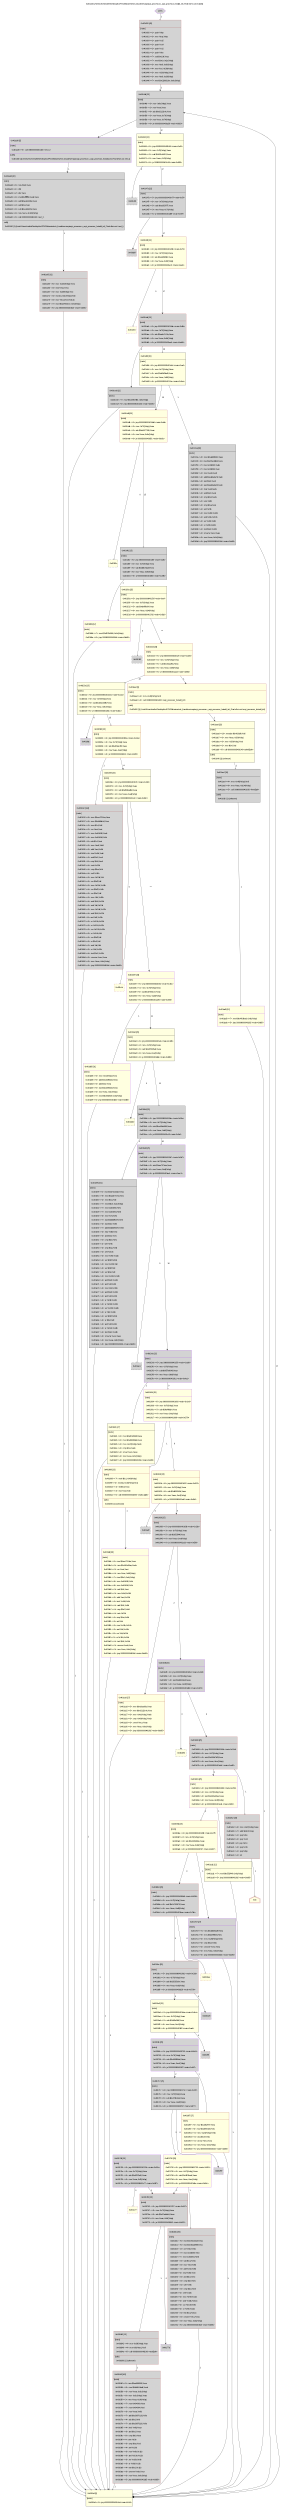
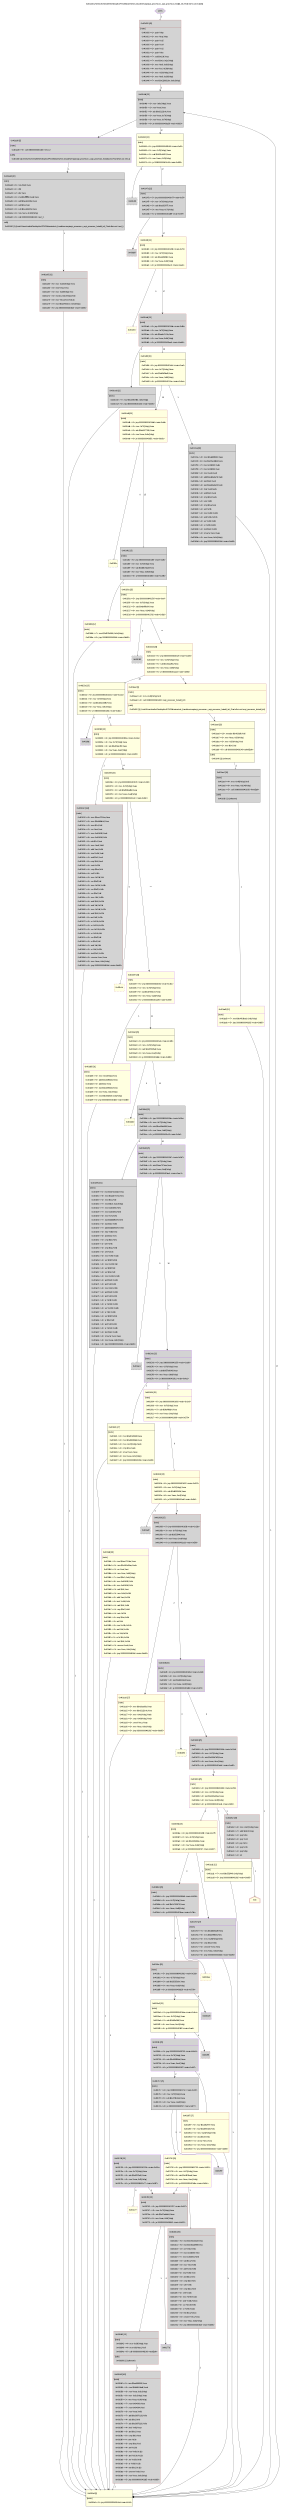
node "0x401998 [23]": removed
edge "0x401668 [25]" -> "0x401eb2 [19]": now "0x401681 [25]" -> "0x401eb2 [19]"
